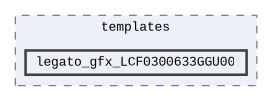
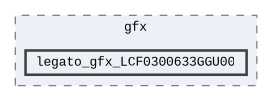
cluster "templates": label "templates" -> "gfx"
